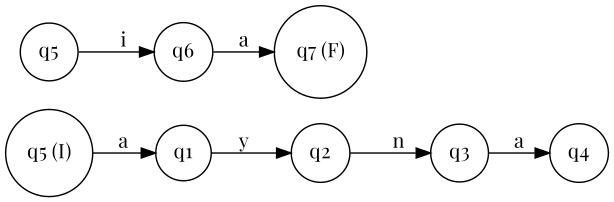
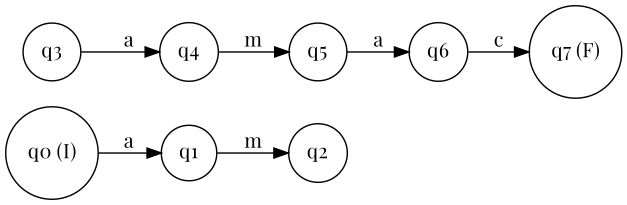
edge "q5" -> "q6": label "i" -> "a"
edge "q6" -> "q7 (F)": label "a" -> "c"
edge "q4" -> "q5": added, label "m"
edge "q1" -> "q2": label "y" -> "m"
node "q5 (I)": label "q5 (I)" -> "q0 (I)"
edge "q2" -> "q3": removed, label "n"
